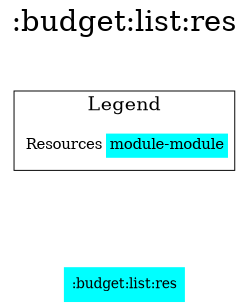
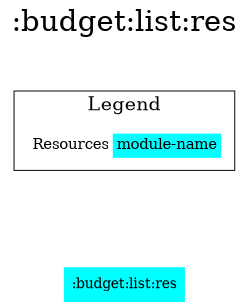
node "Resources": text "module-module" -> "module-name"
